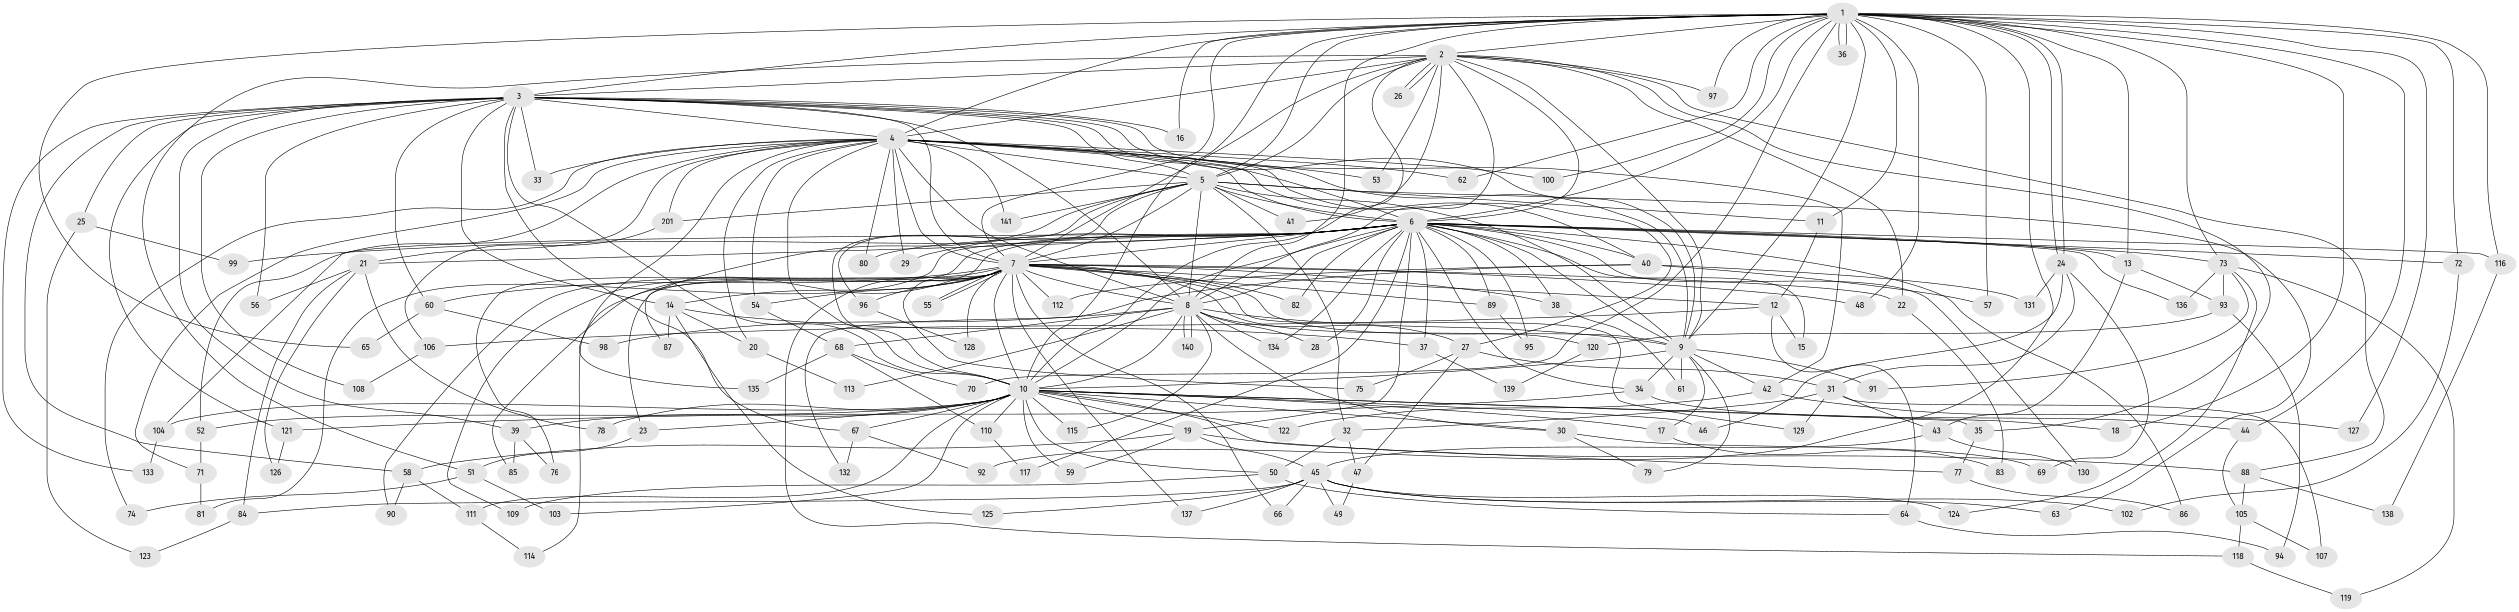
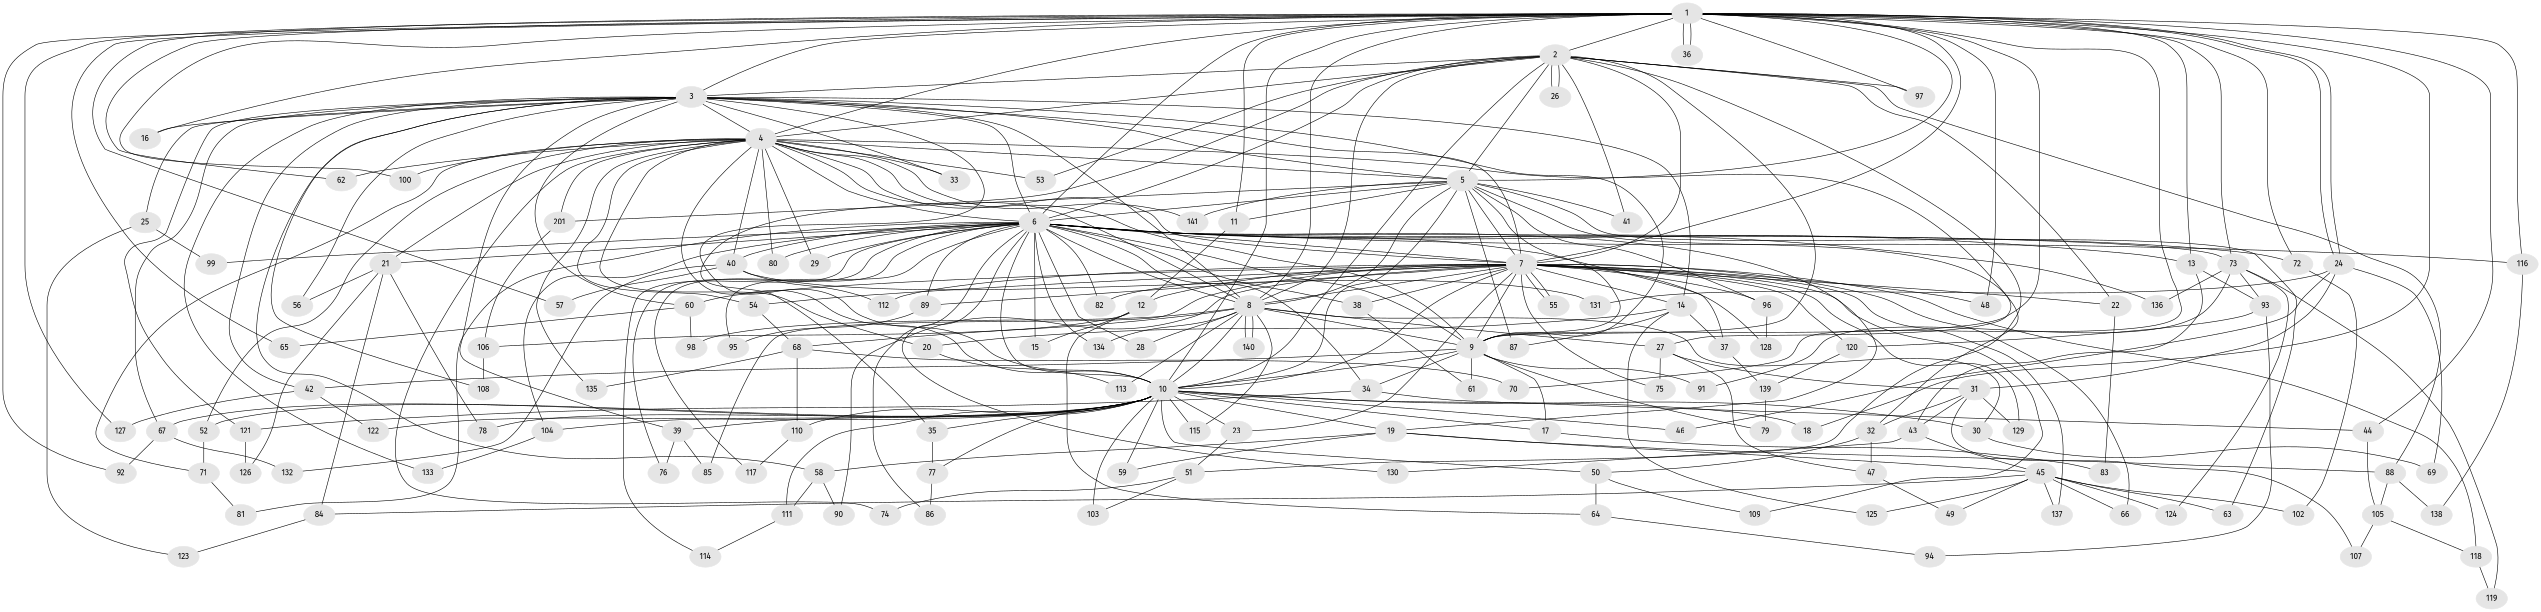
edge "30" -- "79": now "139" -- "79"
